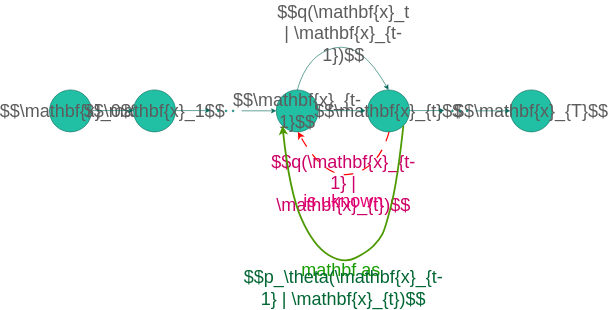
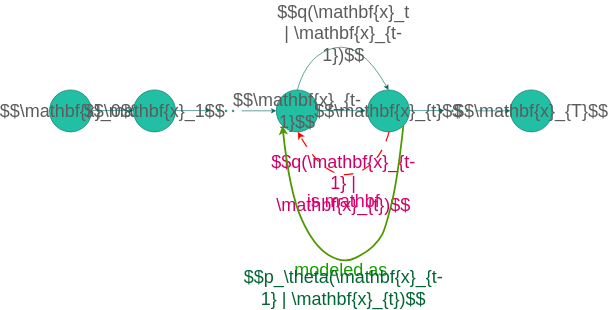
node "is uknown": label "is uknown" -> "is mathbf"
node "mathbf as": label "mathbf as" -> "modeled as"
